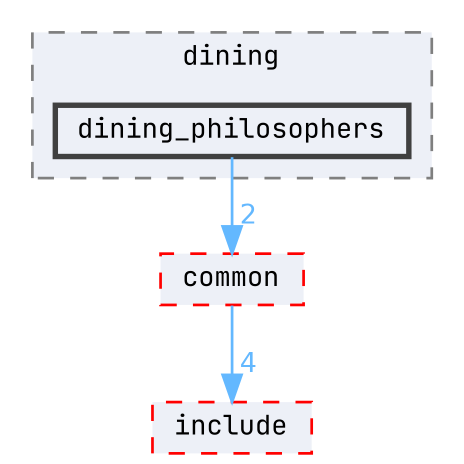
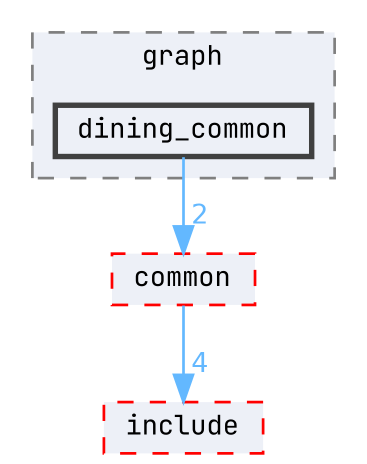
cluster "dining": label "dining" -> "graph"
node "dining_philosophers": label "dining_philosophers" -> "dining_common"
